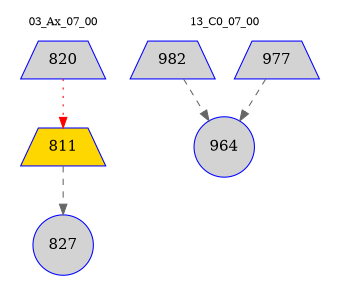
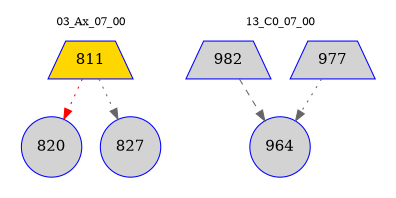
node "820": shape trapezium -> circle
edge "977" -> "964": style dashed -> dotted
edge "820" -> "811": reversed
edge "811" -> "827": style dashed -> dotted
